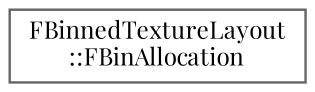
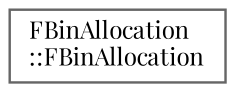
node "FBinnedTextureLayout ::FBinAllocation": label "FBinnedTextureLayout ::FBinAllocation" -> "FBinAllocation ::FBinAllocation"
